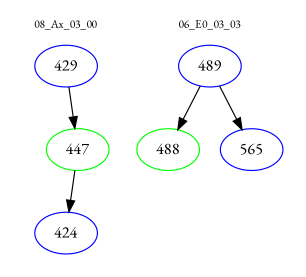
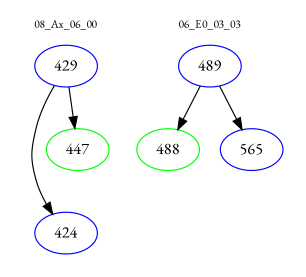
cluster "08_Ax_03_00": label "08_Ax_03_00" -> "08_Ax_06_00"
edge "447" -> "424": now "429" -> "424"
